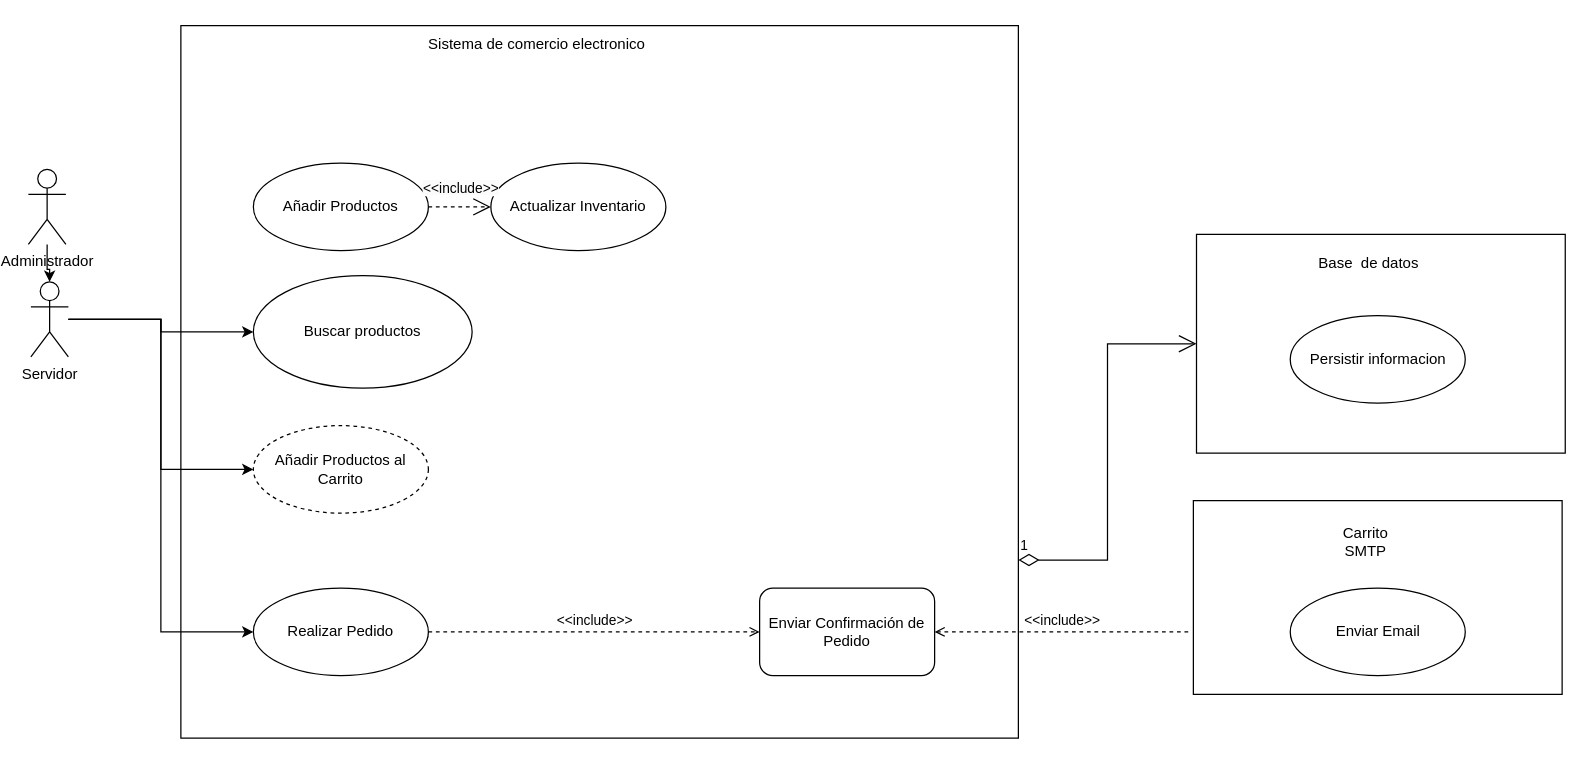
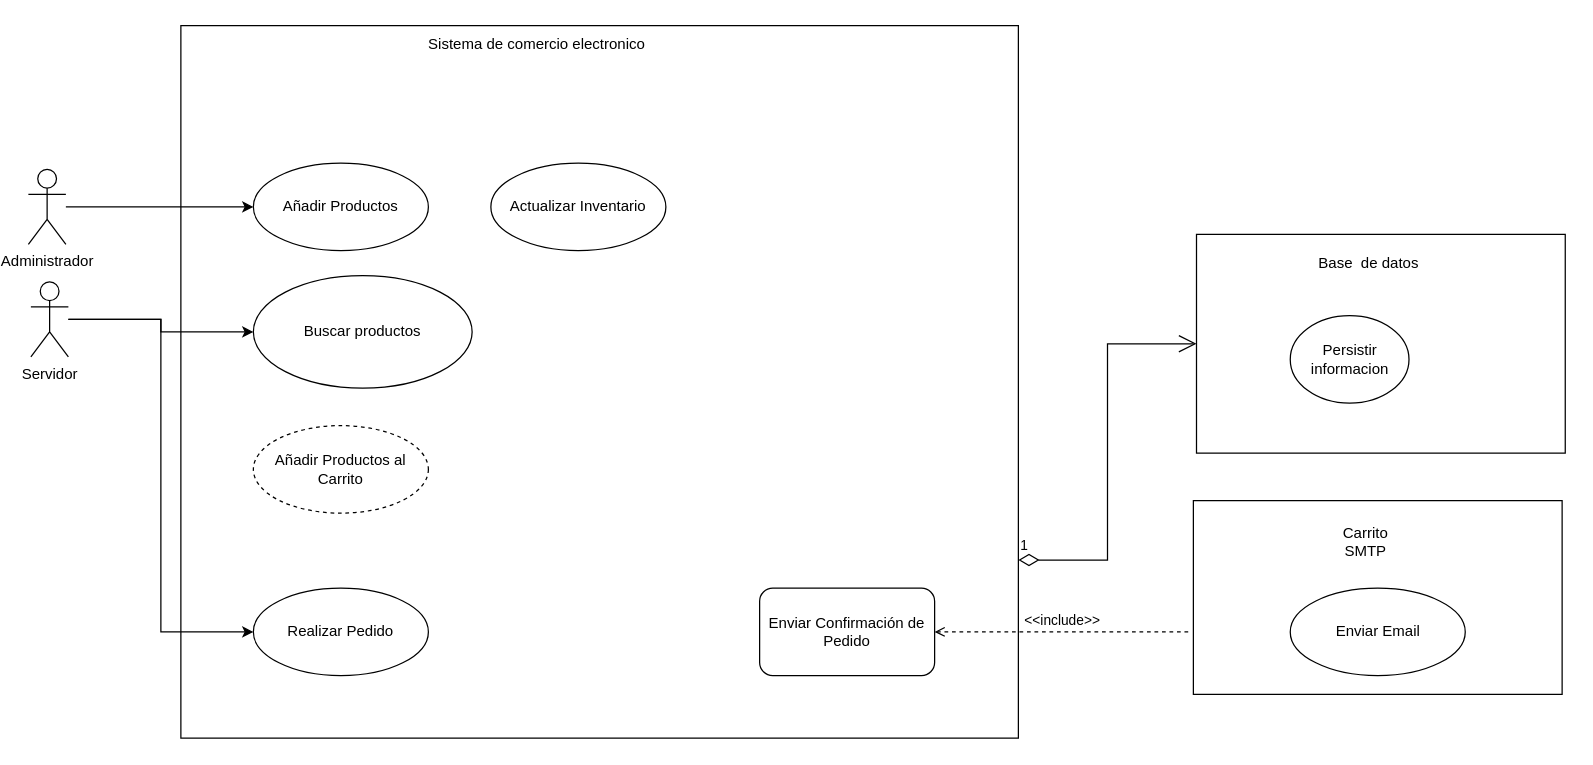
edge "Añadir Productos" -> "Actualizar Inventario": removed, label "<<include>>"
edge "Administrador" -> "Servidor": now "Administrador" -> "Añadir Productos"
node "Persistir informacion": size 175x88 -> 119x88
edge "Servidor" -> "Añadir Productos al Carrito": removed
edge "Realizar Pedido" -> "Enviar Confirmación de Pedido": removed, label "<<include>>"
